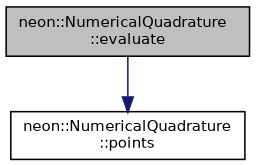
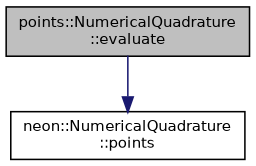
node "neon::NumericalQuadrature ::evaluate": label "neon::NumericalQuadrature ::evaluate" -> "points::NumericalQuadrature ::evaluate"
